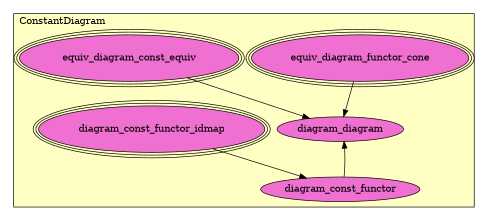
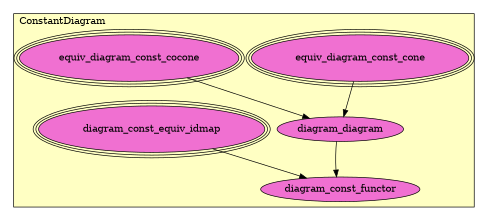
node "equiv_diagram_const_equiv": label "equiv_diagram_const_equiv" -> "equiv_diagram_const_cocone"
node "equiv_diagram_functor_cone": label "equiv_diagram_functor_cone" -> "equiv_diagram_const_cone"
node "diagram_const_functor_idmap": label "diagram_const_functor_idmap" -> "diagram_const_equiv_idmap"
edge "diagram_const_functor" -> "diagram_diagram": reversed
